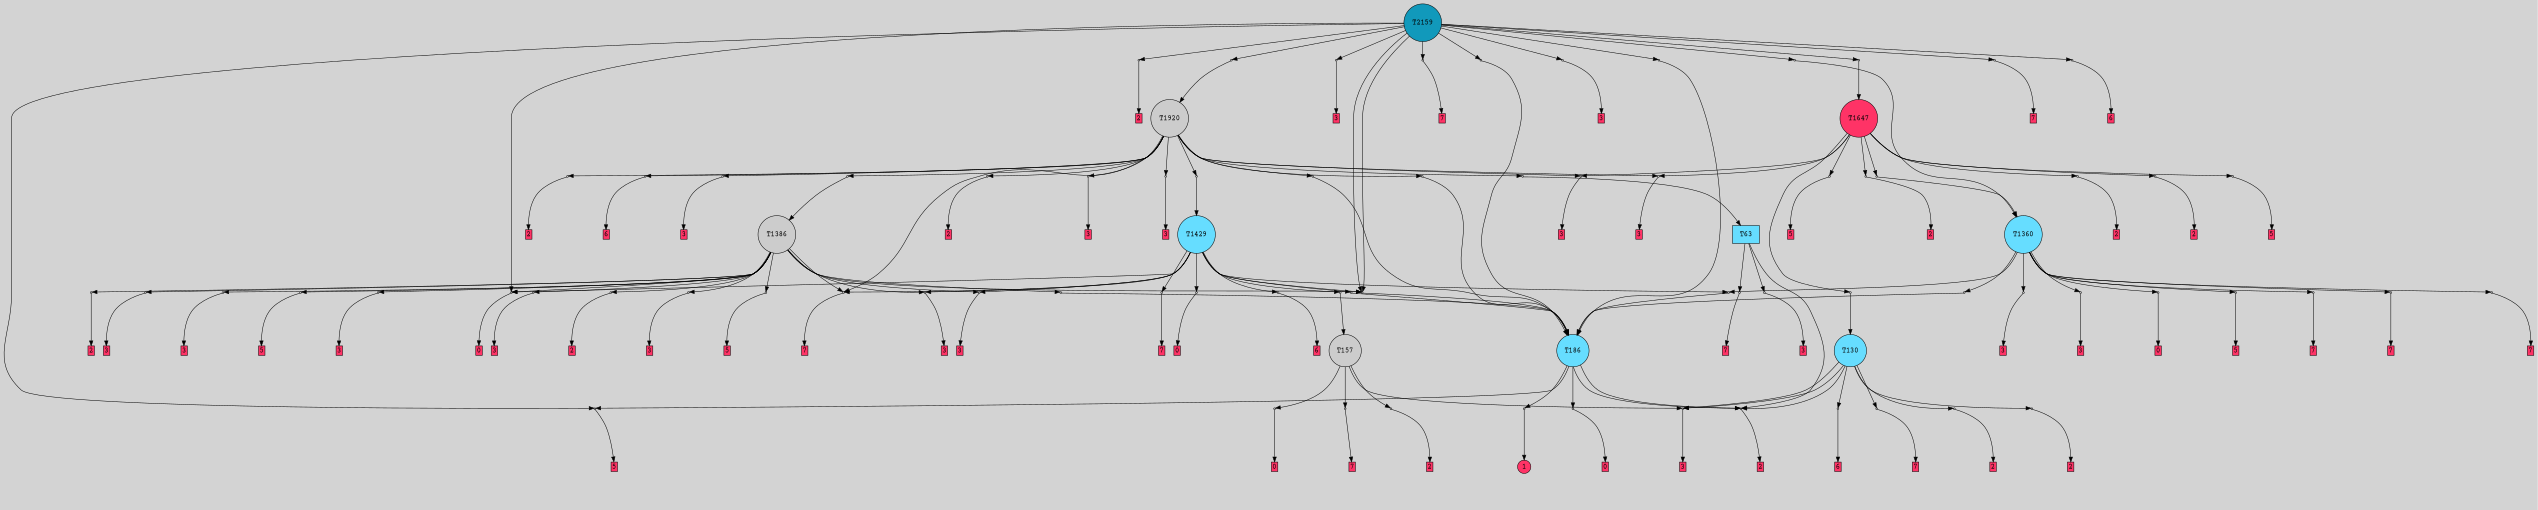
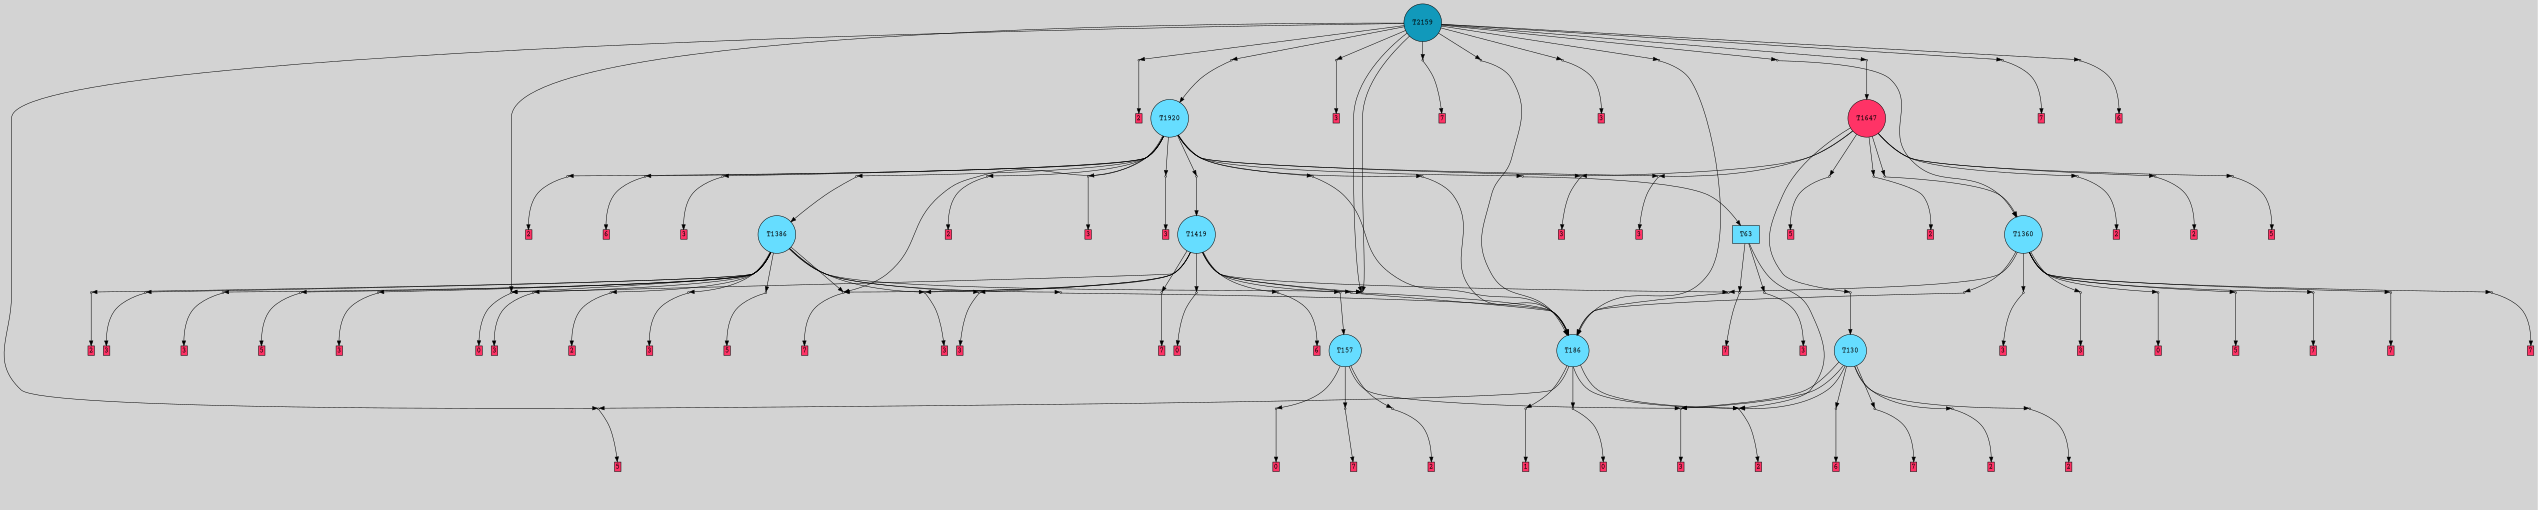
node "T1920": fillcolor #cccccc -> #66ddff
node "T1386": fillcolor #cccccc -> #66ddff
node "T1429": label "T1429" -> "T1419"
node "T157": fillcolor #cccccc -> #66ddff
node "1": shape circle -> box
